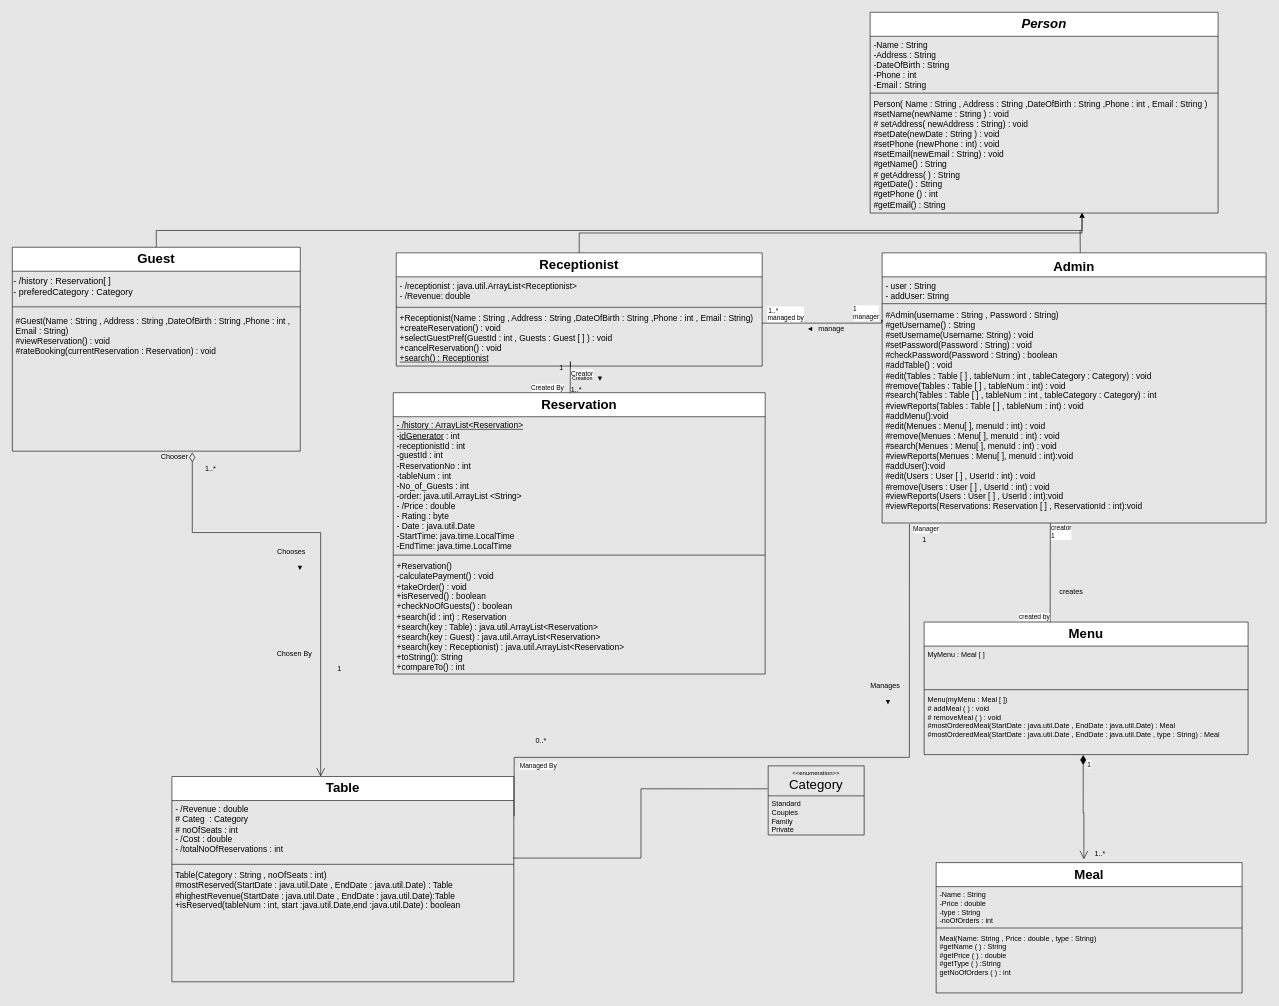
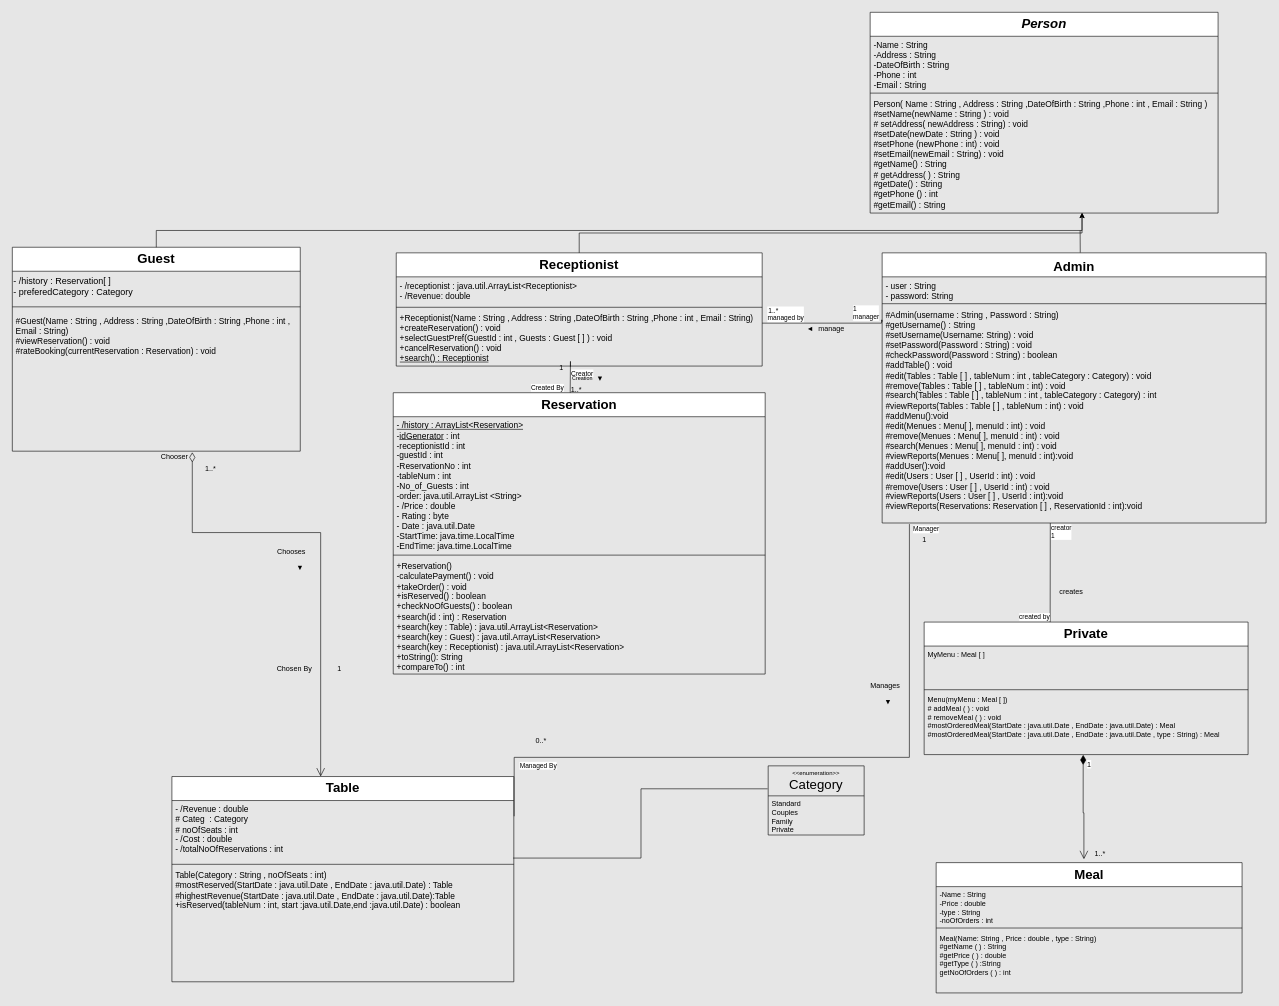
node "- user : String - addUser: String": label "- user : String - addUser: String" -> "- user : String - password: String"
node "Menu": label "Menu" -> "Private"
node "Chosen By": moved (294, 654) -> (294, 669)
